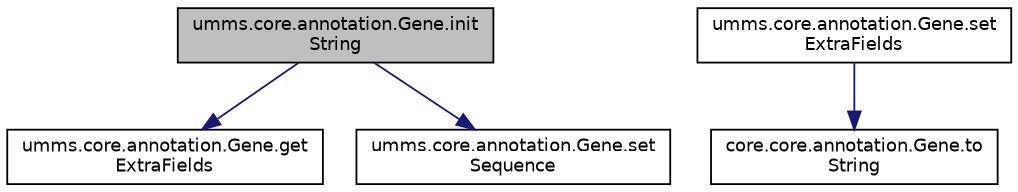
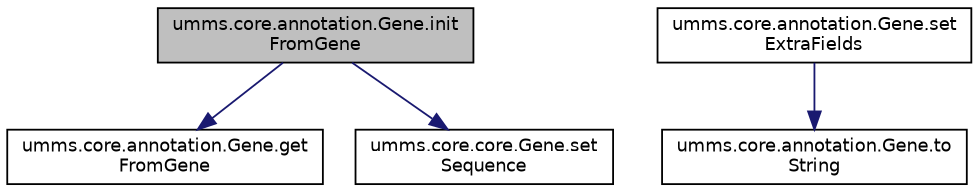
node "umms.core.annotation.Gene.init String": label "umms.core.annotation.Gene.init String" -> "umms.core.annotation.Gene.init FromGene"
node "umms.core.annotation.Gene.get ExtraFields": label "umms.core.annotation.Gene.get ExtraFields" -> "umms.core.annotation.Gene.get FromGene"
node "umms.core.annotation.Gene.set Sequence": label "umms.core.annotation.Gene.set Sequence" -> "umms.core.core.Gene.set Sequence"
node "core.core.annotation.Gene.to String": label "core.core.annotation.Gene.to String" -> "umms.core.annotation.Gene.to String"
